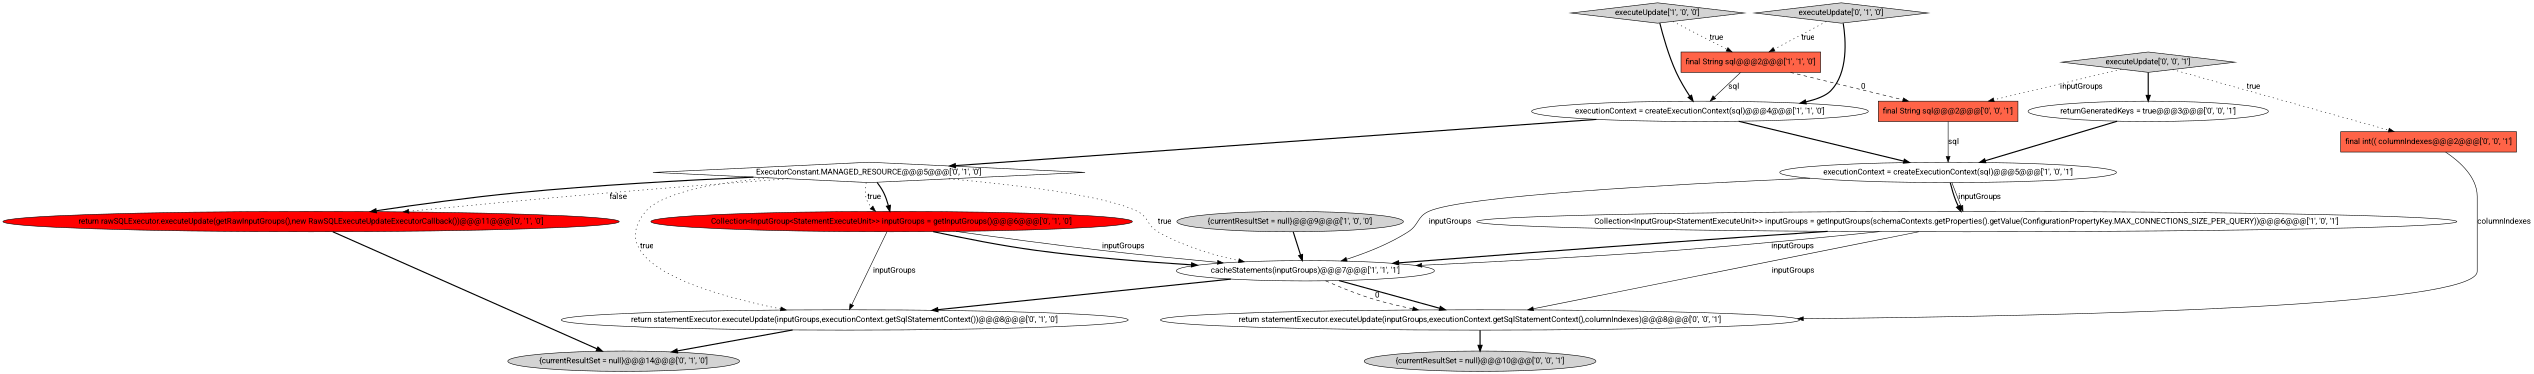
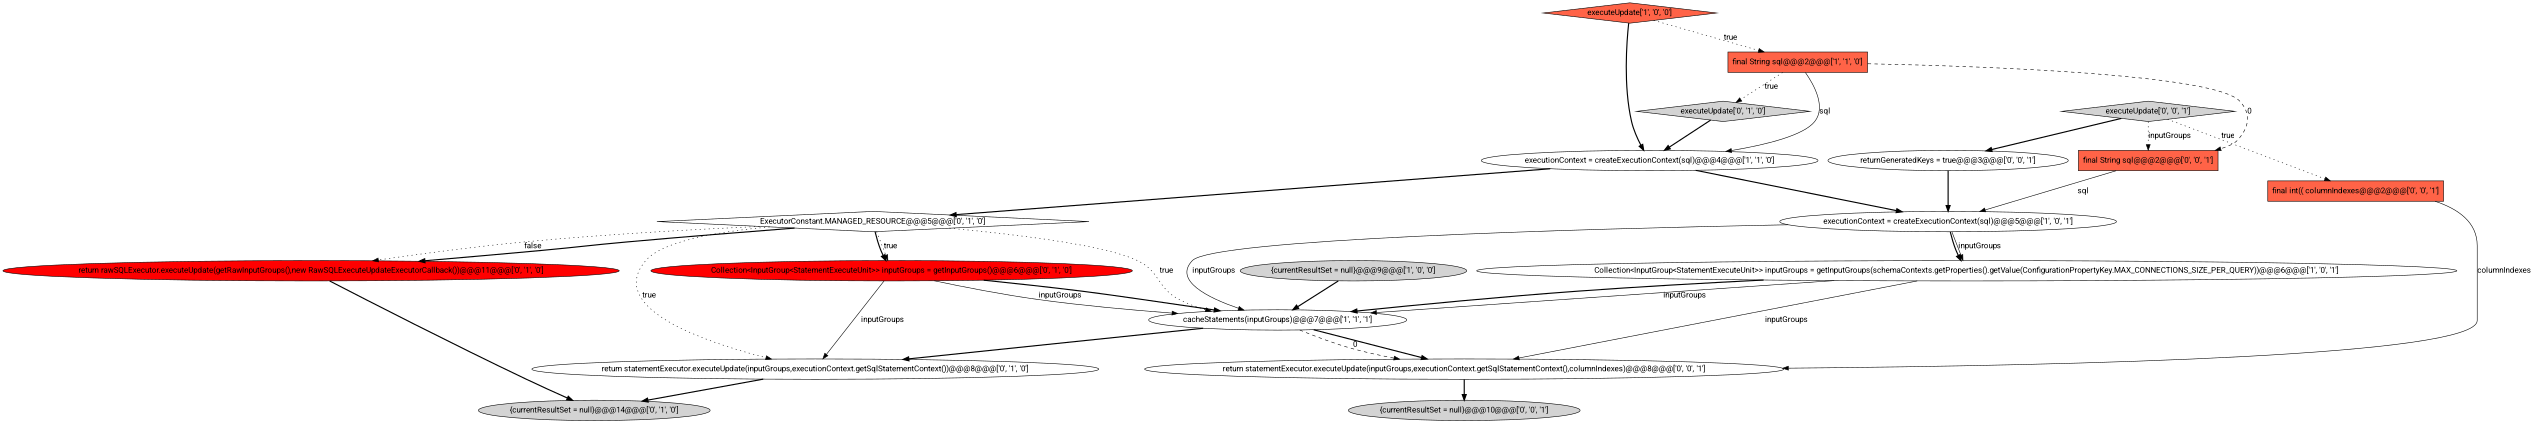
node "executeUpdate['1', '0', '0']": fillcolor lightgray -> tomato
edge "executeUpdate['0', '1', '0']" -> "final String sql@@@2@@@['1', '1', '0']": reversed
